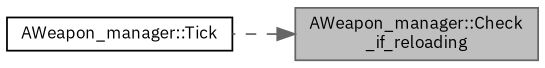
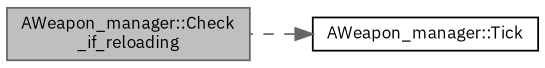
edge "AWeapon_manager::Tick" -> "AWeapon_manager::Check _if_reloading": reversed
